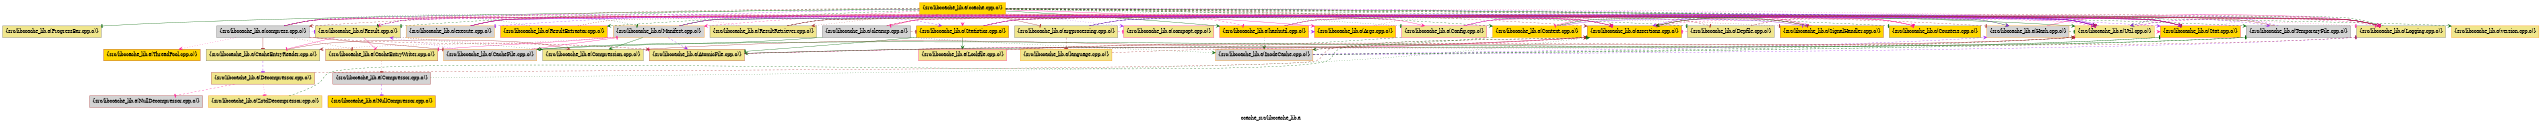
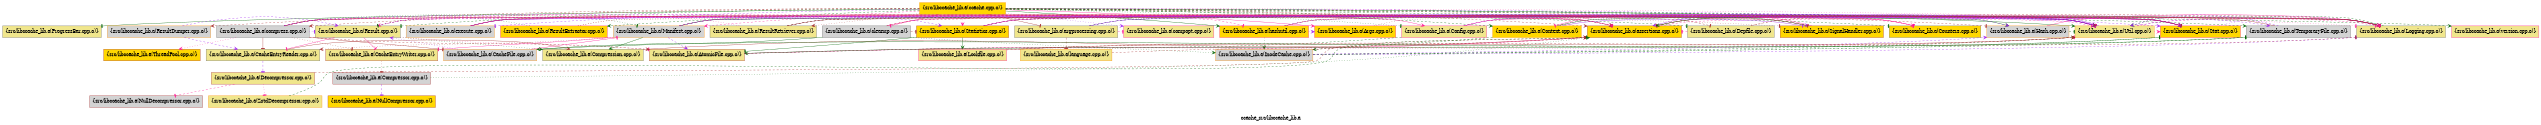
edge "{src/libccache_lib.a(TemporaryFile.cpp.o)}" -> "{src/libccache_lib.a(assertions.cpp.o)}": arrowhead vee -> tee
edge "{src/libccache_lib.a(argprocessing.cpp.o)}" -> "{src/libccache_lib.a(assertions.cpp.o)}": removed
node "{src/libccache_lib.a(ResultDumper.cpp.o)}": added
node "{src/libccache_lib.a(version.cpp.o)}": color darkorange -> deeppink
